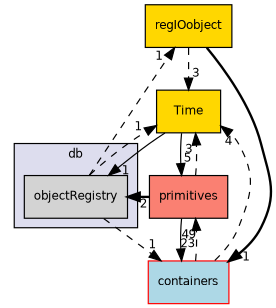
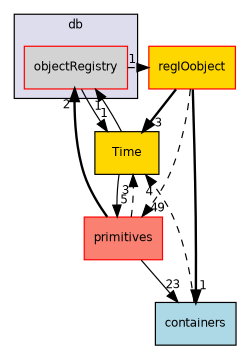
node "regIOobject": color black -> red
edge "regIOobject" -> "Time": style dashed -> bold
edge "objectRegistry" -> "Time": style dashed -> solid
node "objectRegistry": color black -> red
node "primitives": color black -> red
edge "objectRegistry" -> "containers": removed
edge "containers" -> "primitives": now "regIOobject" -> "primitives"
node "containers": color red -> black
